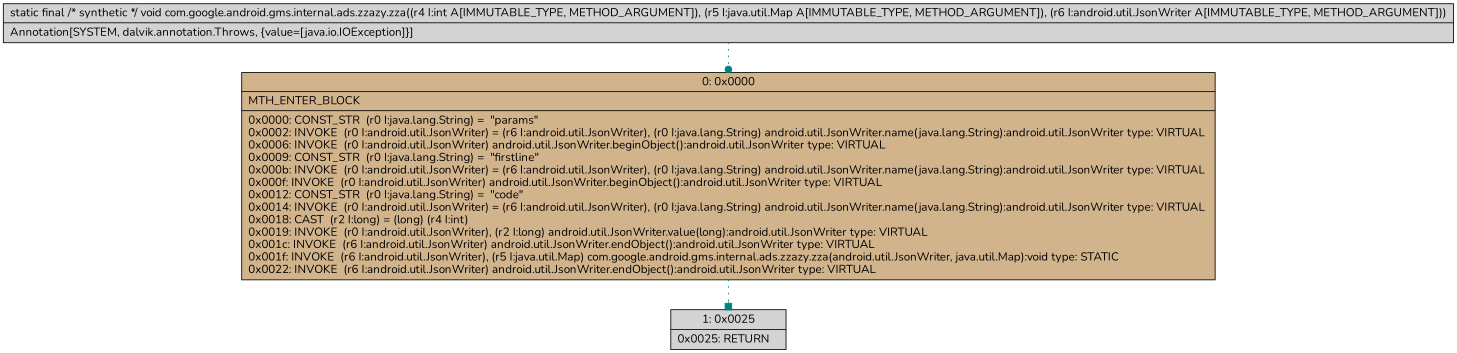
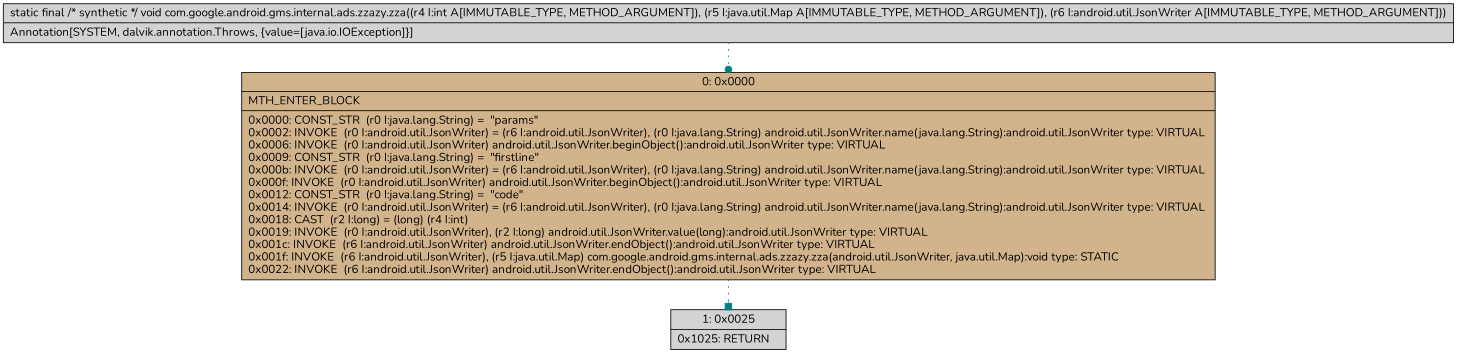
node "1: 0x0025": text "0x0025: RETURN" -> "0x1025: RETURN"
